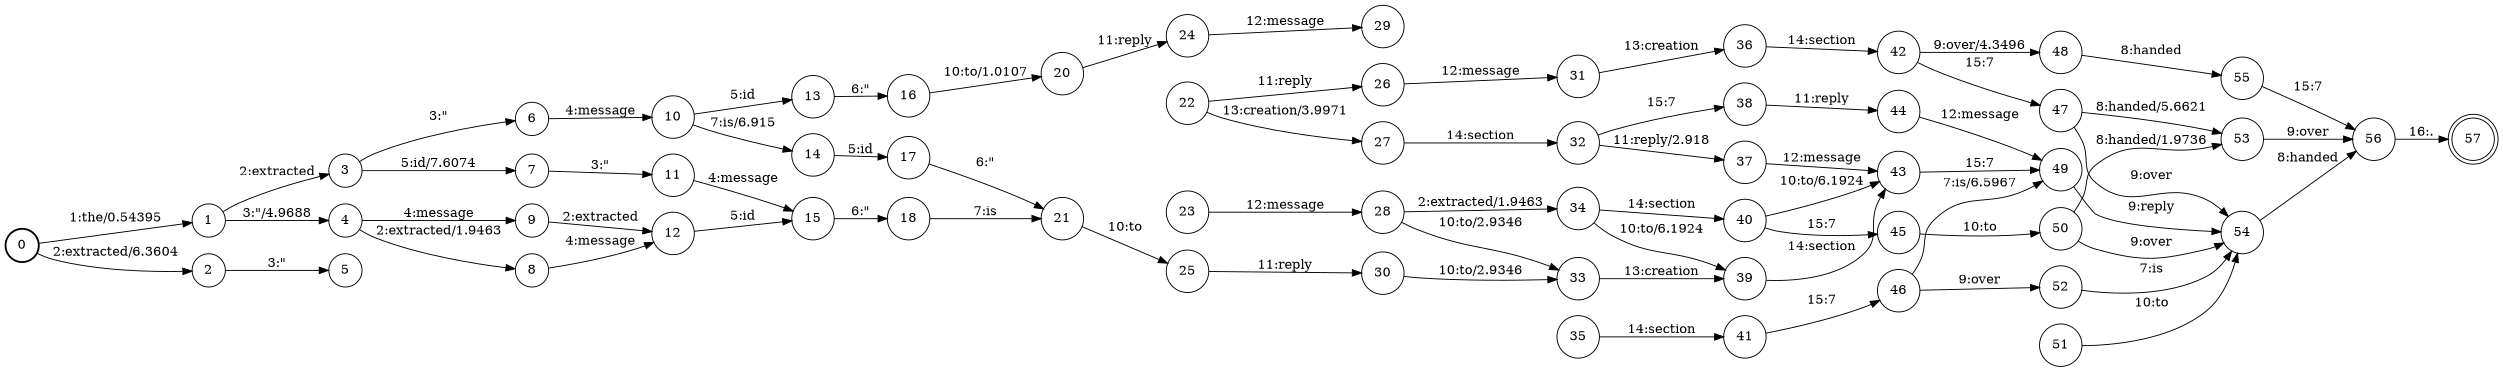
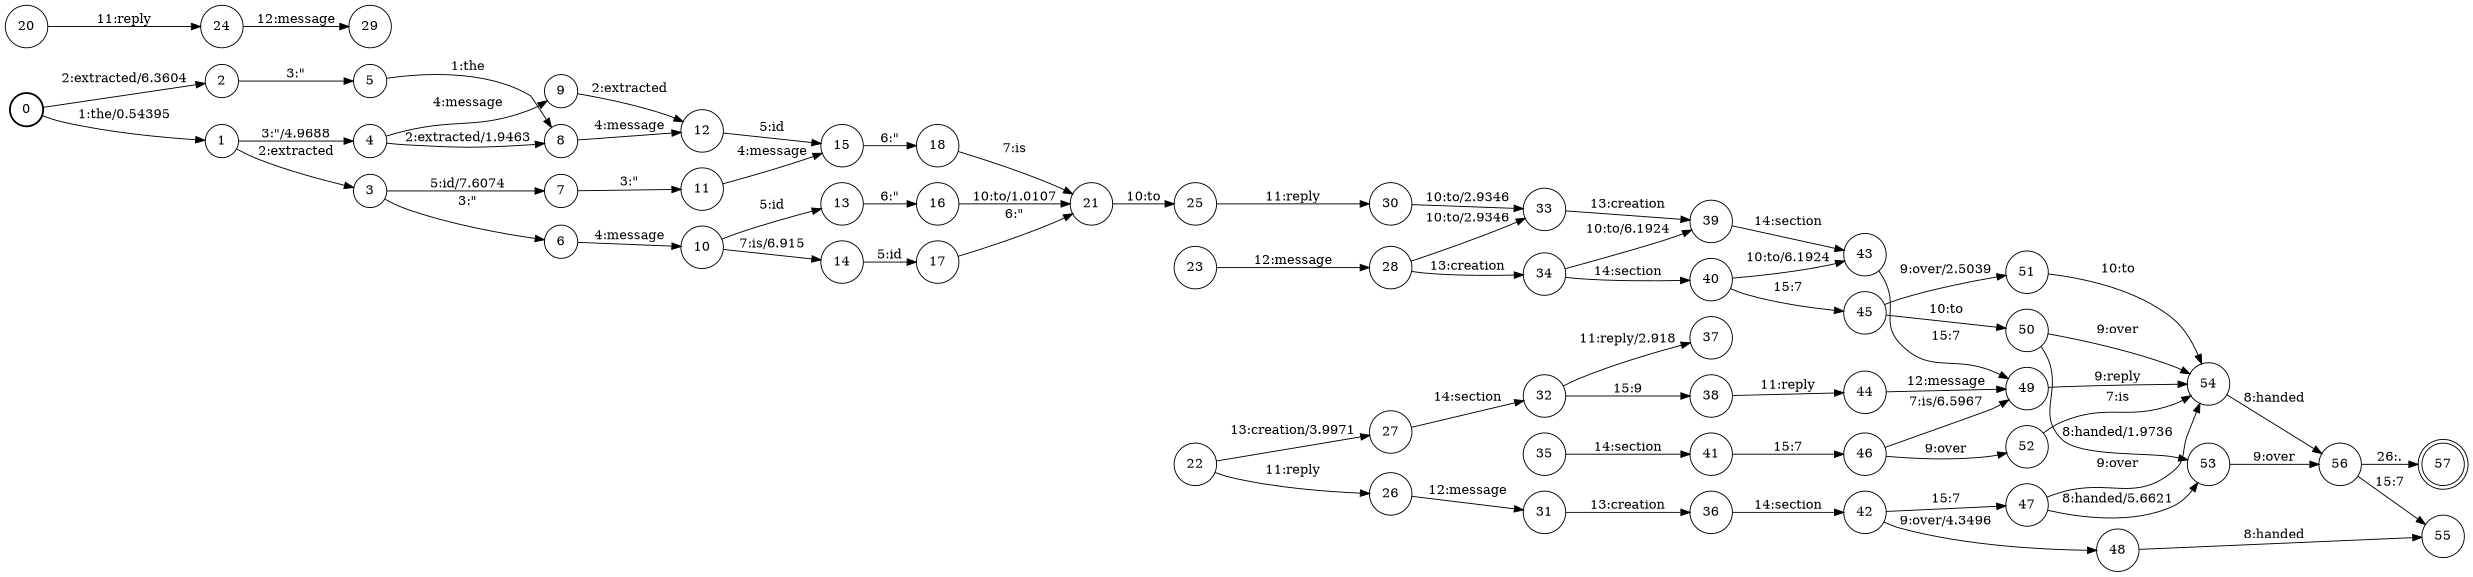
edge "5" -> "8": added, label "1:the"
edge "16" -> "20": now "16" -> "21"
edge "32" -> "38": label "15:7" -> "15:9"
edge "55" -> "56": reversed
edge "56" -> "57": label "16:." -> "26:."
edge "37" -> "43": removed, label "12:message"
edge "28" -> "34": label "2:extracted/1.9463" -> "13:creation"
edge "45" -> "51": added, label "9:over/2.5039"
